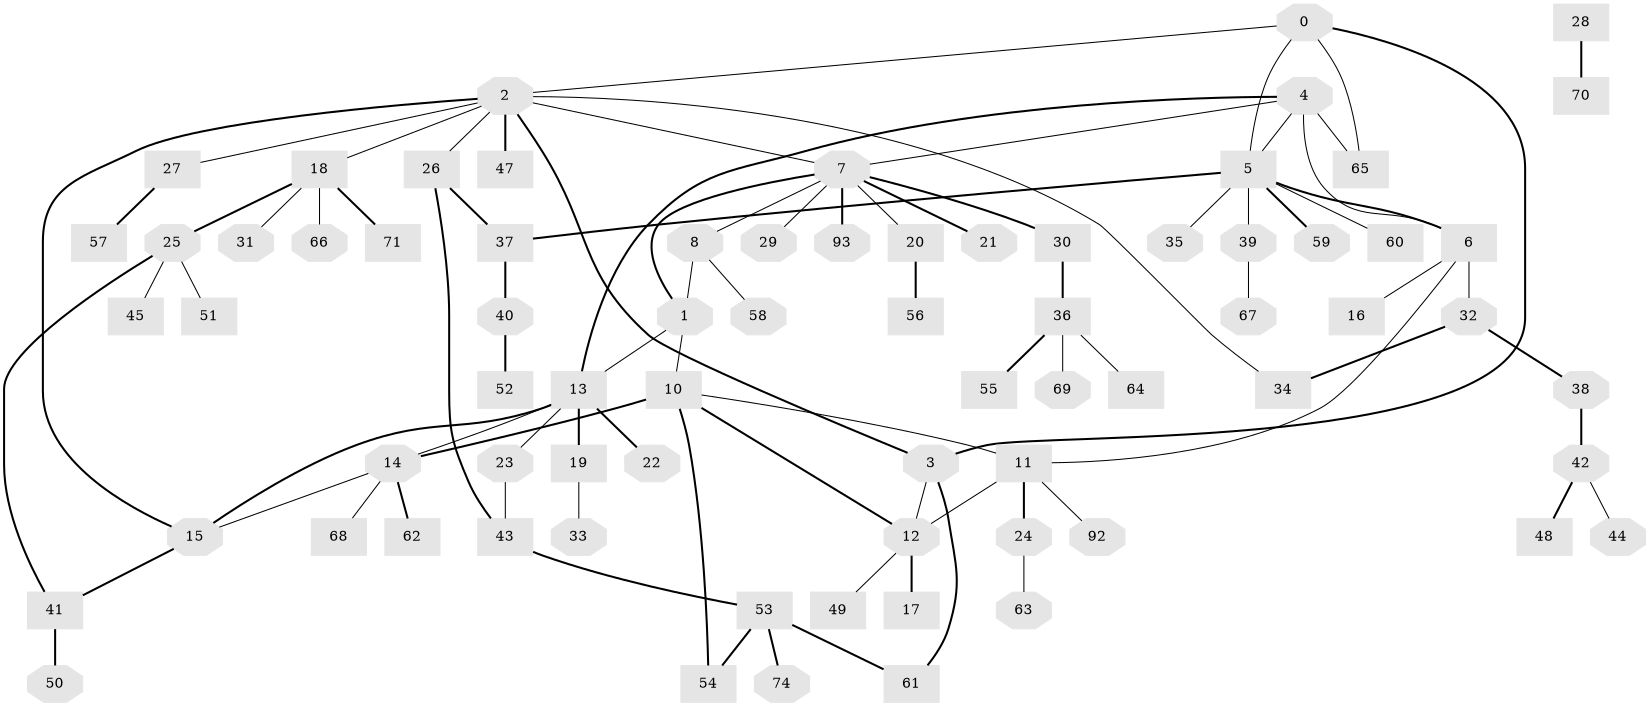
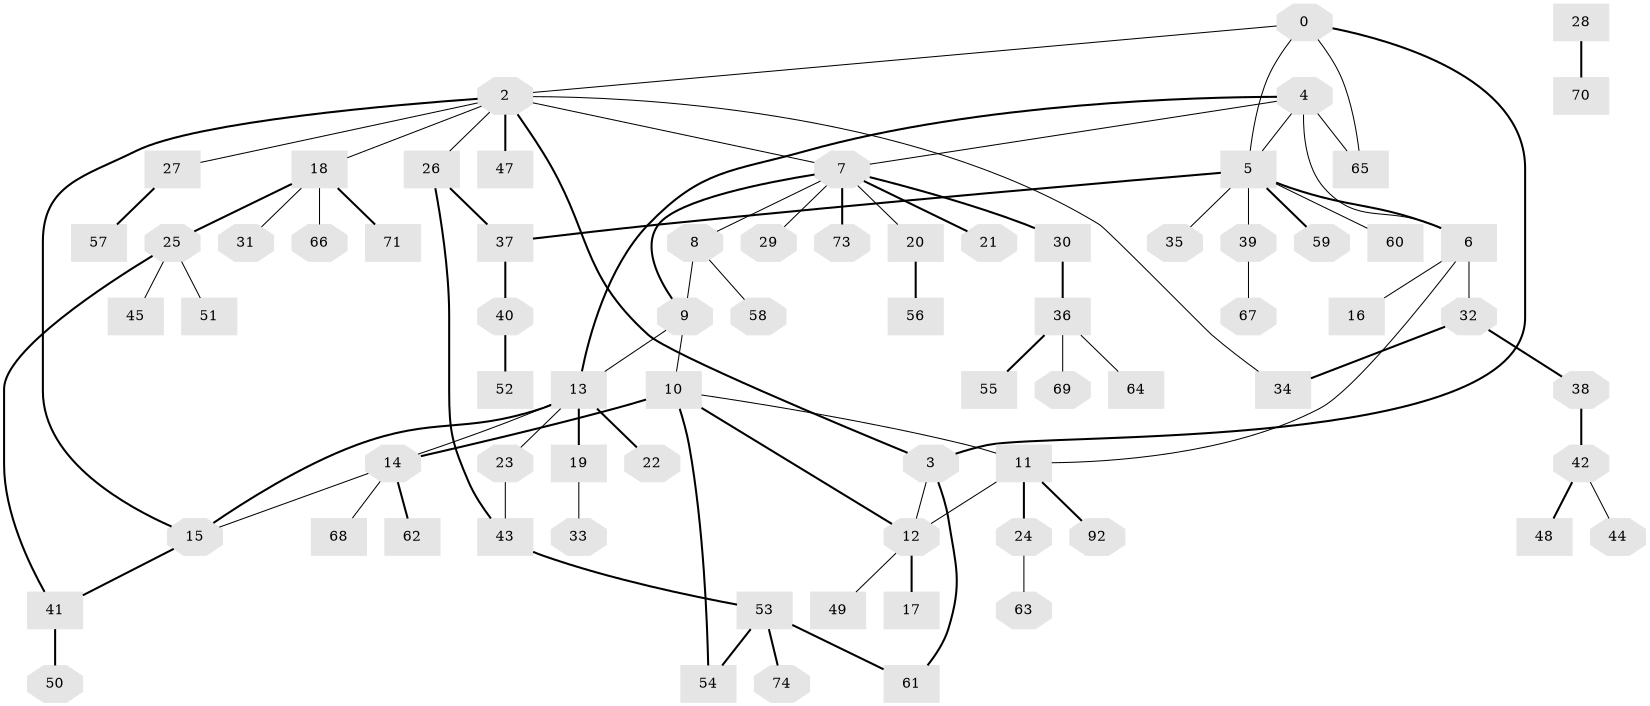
node "93": label "93" -> "73"
node "1": label "1" -> "9"
edge "11" -- "92": style solid -> bold
